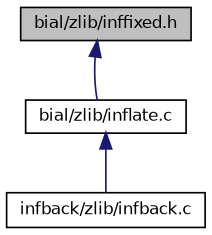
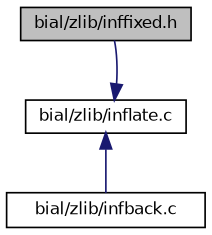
edge "bial/zlib/inflate.c" -> "bial/zlib/inffixed.h": reversed
node "infback/zlib/infback.c": label "infback/zlib/infback.c" -> "bial/zlib/infback.c"
